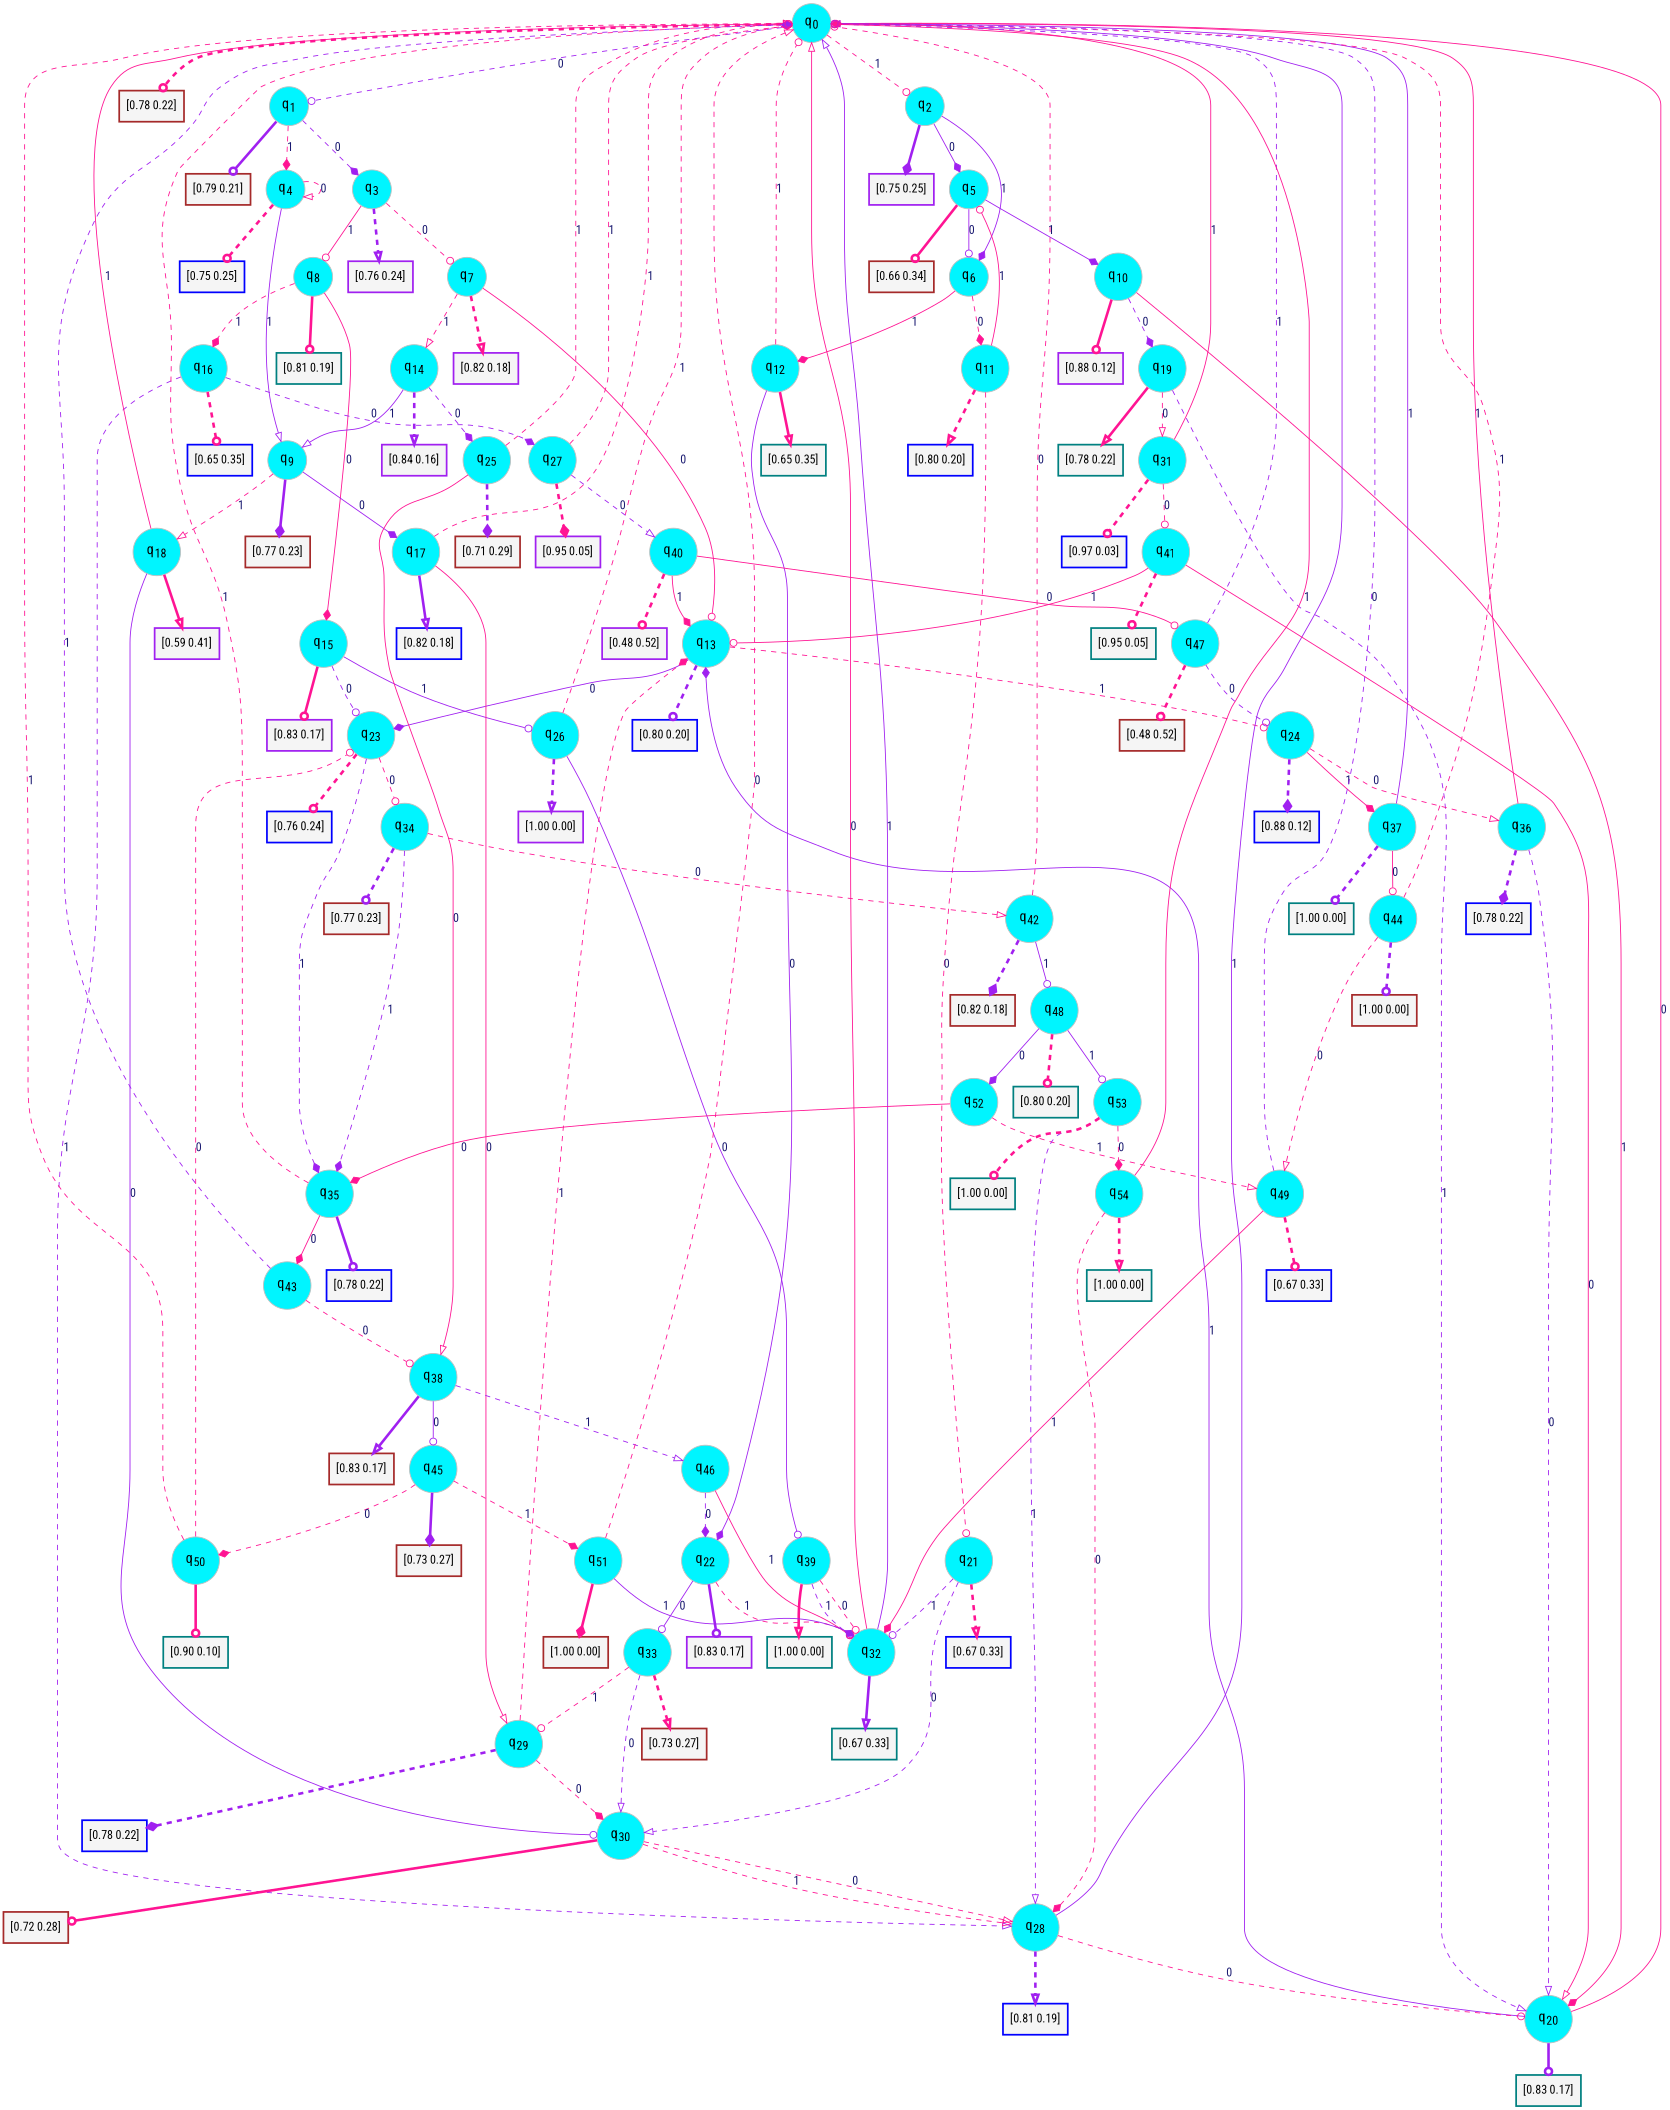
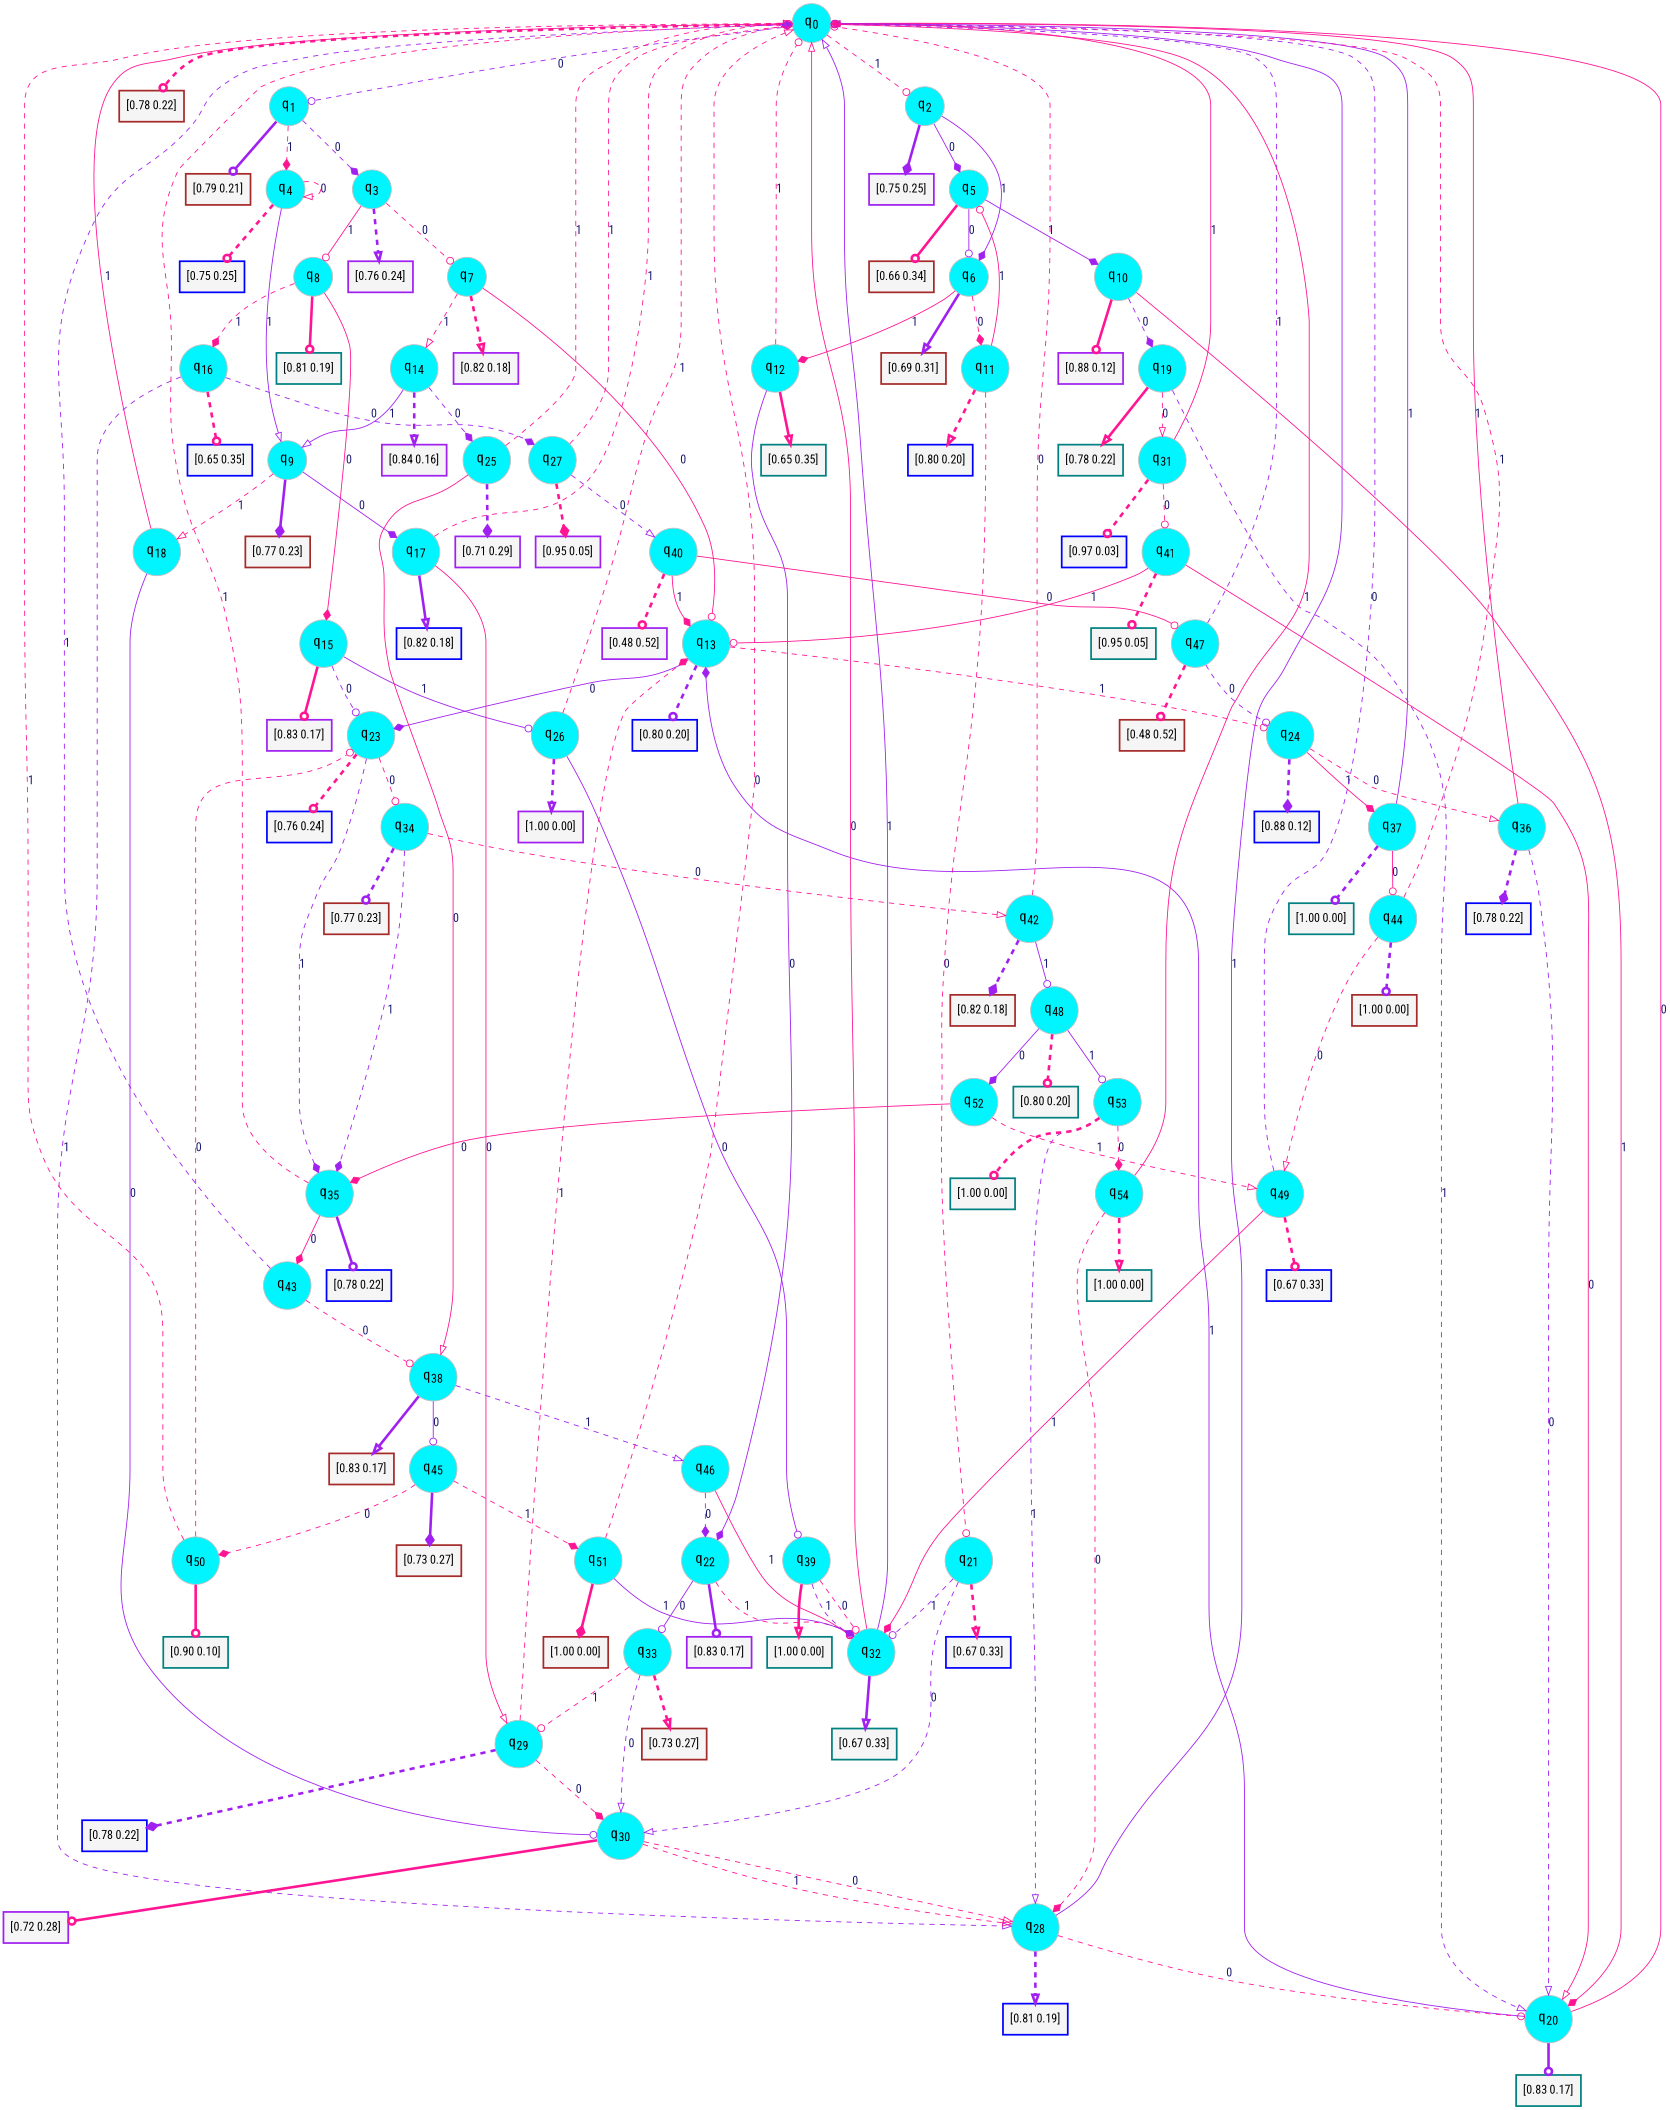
node "[0.69 0.31]": added
node "[0.71 0.29]": color brown -> purple
node "[0.59 0.41]": removed
node "[0.72 0.28]": color brown -> purple
